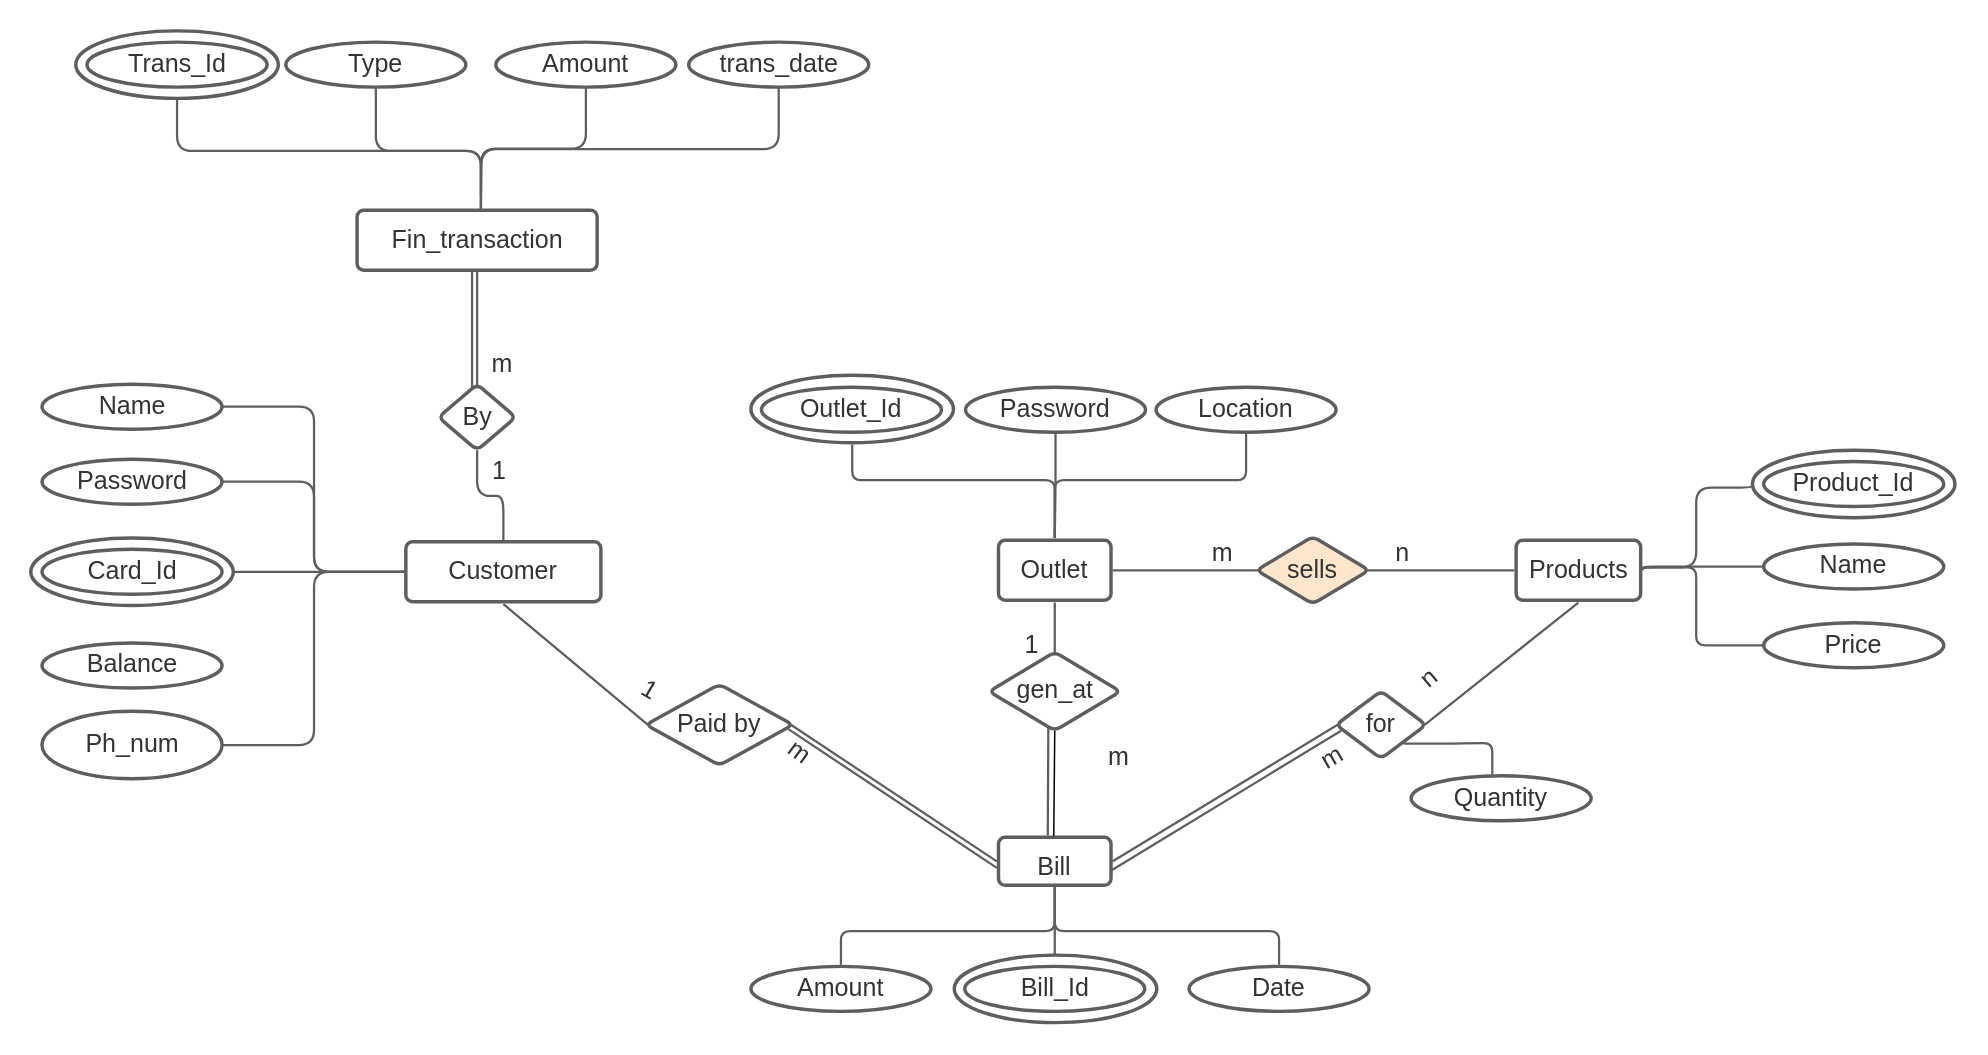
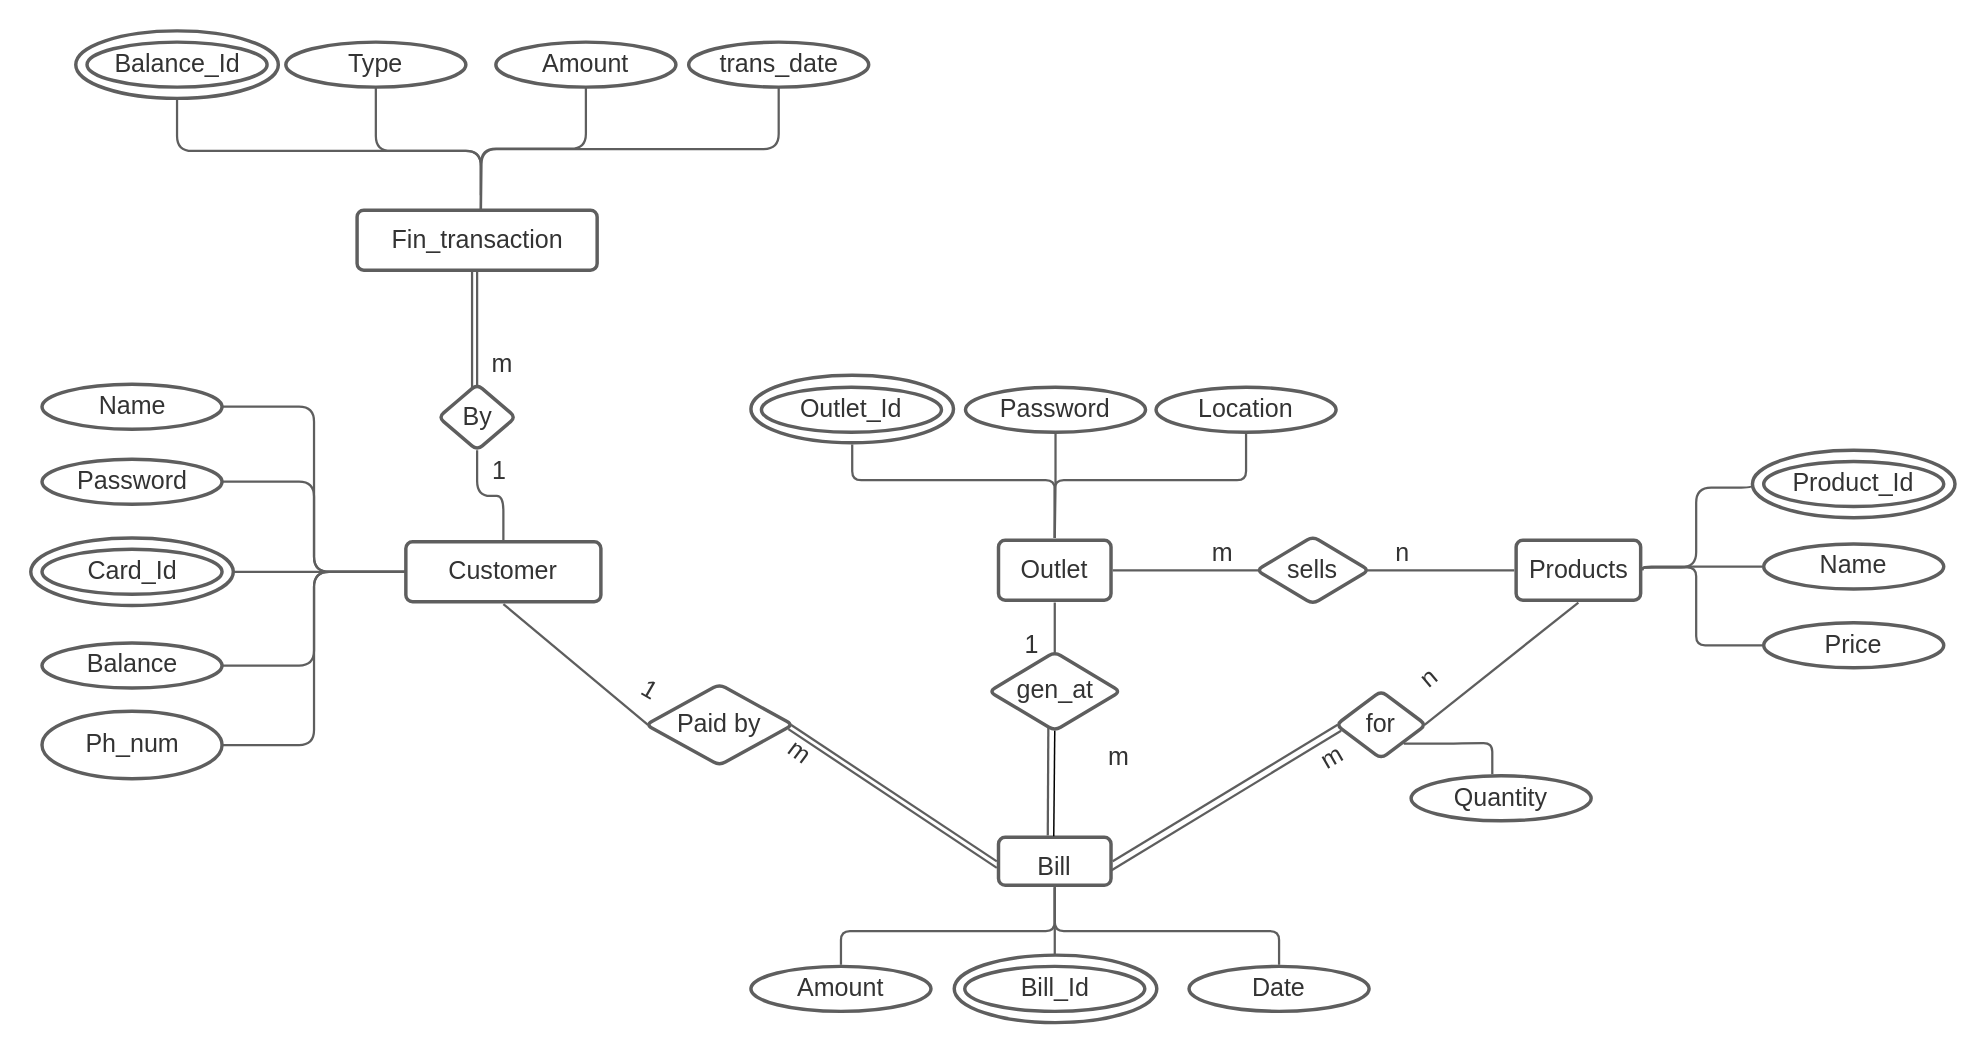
node "Trans_Id": label "Trans_Id" -> "Balance_Id"
node "sells": fillcolor #ffe6cc -> #ffffff
edge "Customer" -- "Balance": added
